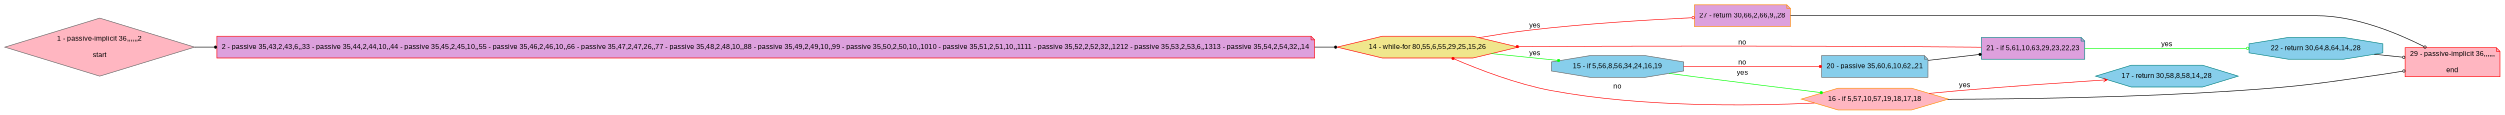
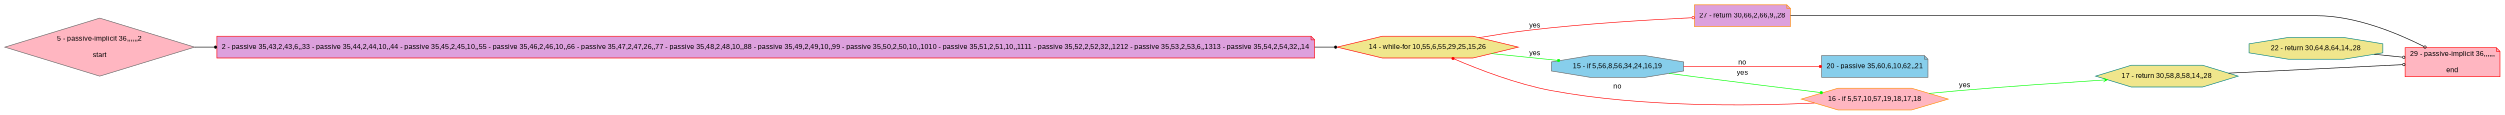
node "1 - passive-implicit 36,,,,,,2 start": label "1 - passive-implicit 36,,,,,,2 start" -> "5 - passive-implicit 36,,,,,,2 start"
node "14 - while-for 80,55,6,55,29,25,15,26": label "14 - while-for 80,55,6,55,29,25,15,26" -> "14 - while-for 10,55,6,55,29,25,15,26"
node "21 - if 5,61,10,63,29,23,22,23": removed
node "22 - return 30,64,8,64,14,,28": fillcolor skyblue -> khaki
node "17 - return 30,58,8,58,14,,28": fillcolor skyblue -> khaki
edge "16 - if 5,57,10,57,19,18,17,18" -> "17 - return 30,58,8,58,14,,28": color #ff0000 -> #00ff00
edge "16 - if 5,57,10,57,19,18,17,18" -> "29 - passive-implicit 36,,,,,, end": now "17 - return 30,58,8,58,14,,28" -> "29 - passive-implicit 36,,,,,, end"
